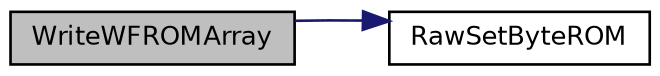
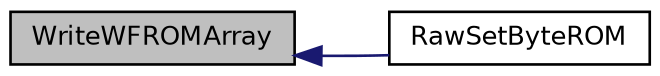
edge "WriteWFROMArray" -> "RawSetByteROM": reversed
